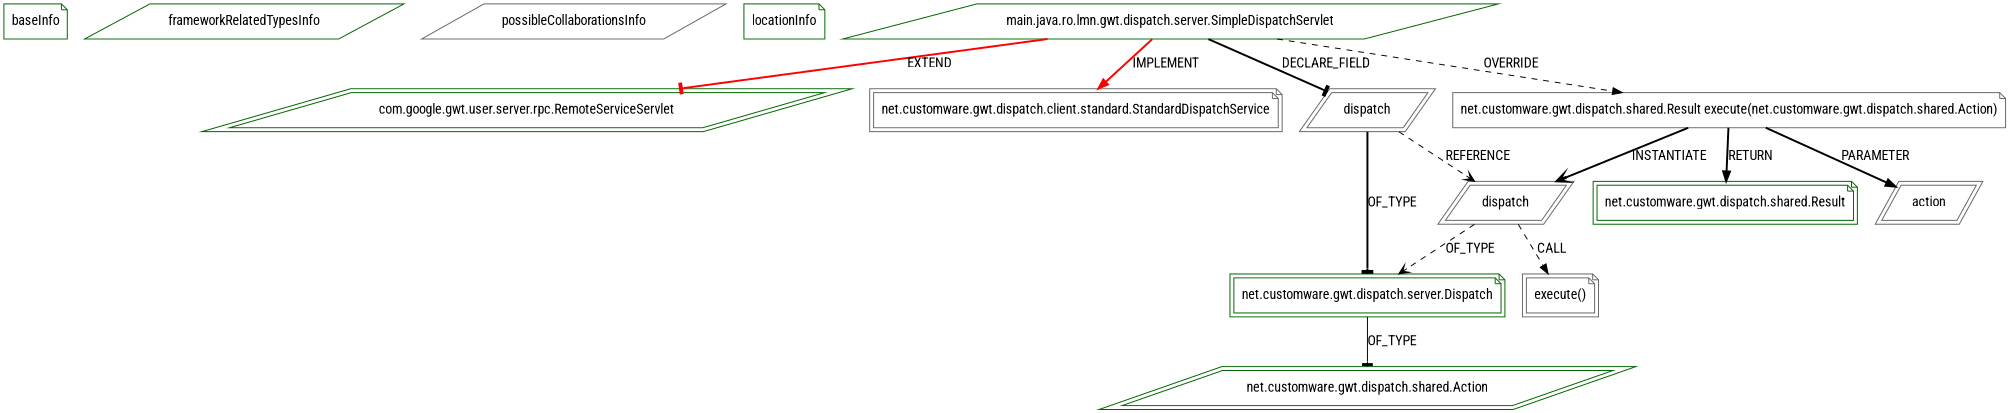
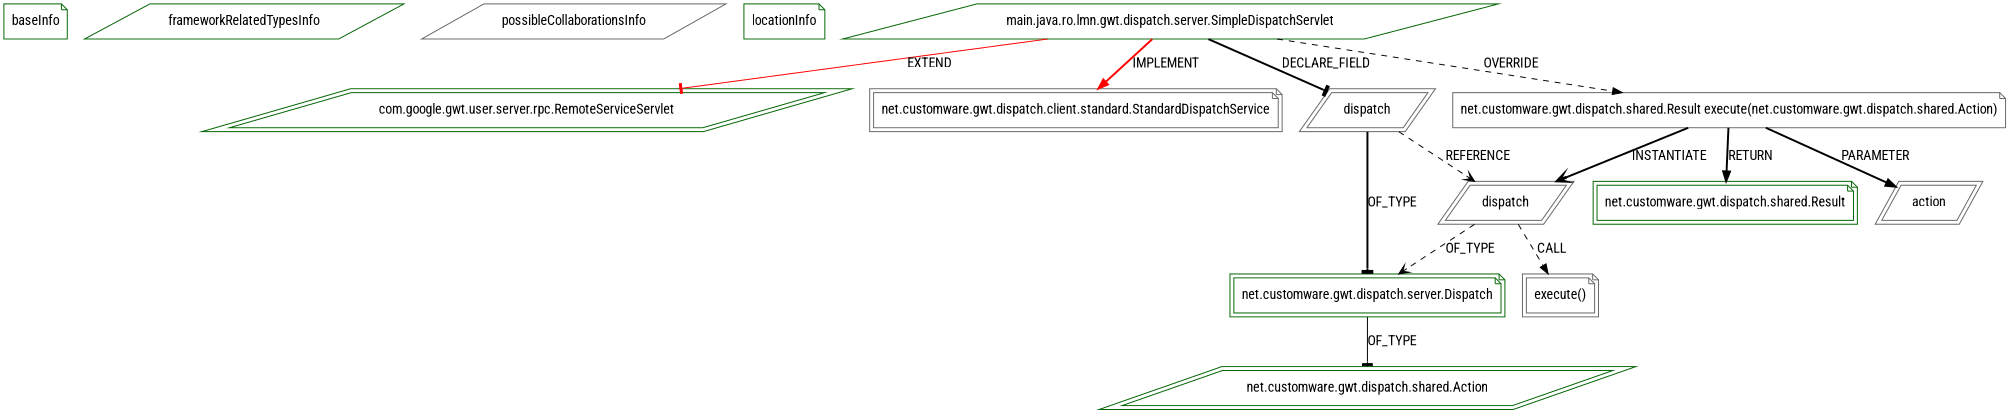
edge "main.java.ro.lmn.gwt.dispatch.server.SimpleDispatchServlet" -> "com.google.gwt.user.server.rpc.RemoteServiceServlet": style bold -> solid
